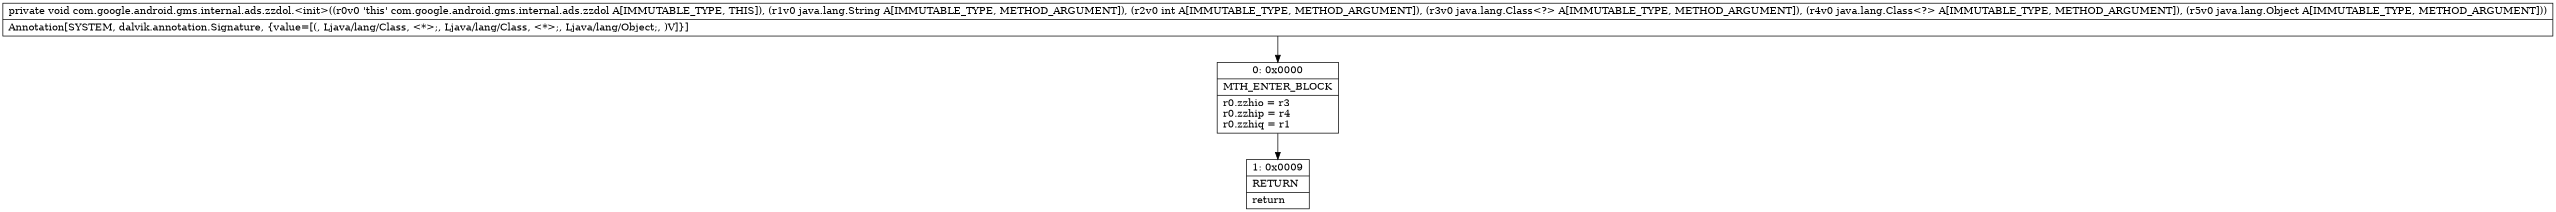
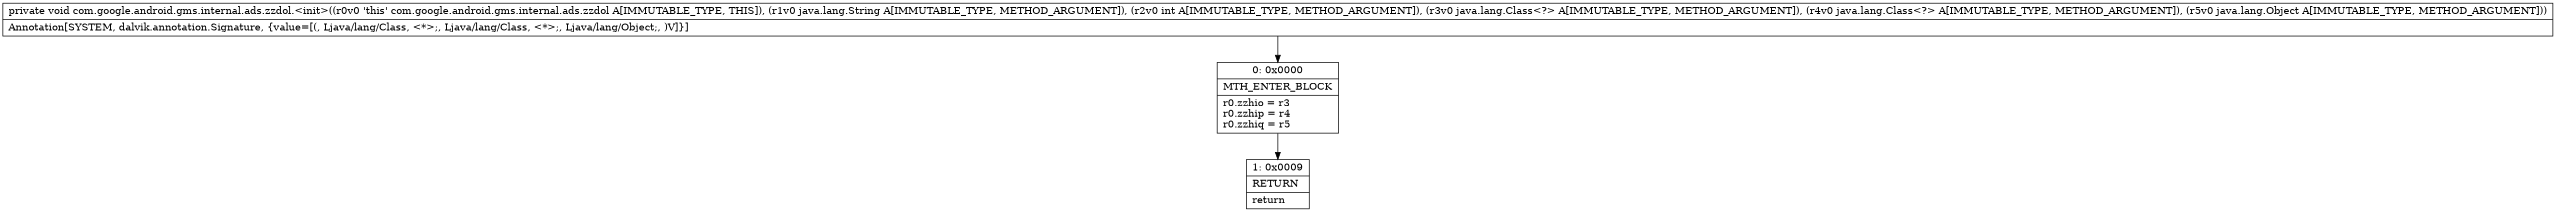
node "0: 0x0000": text "r0.zzhiq = r1" -> "r0.zzhiq = r5"
